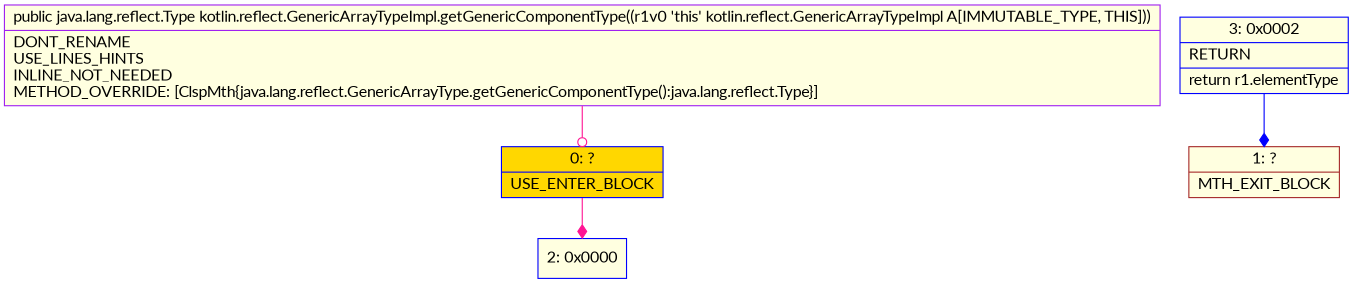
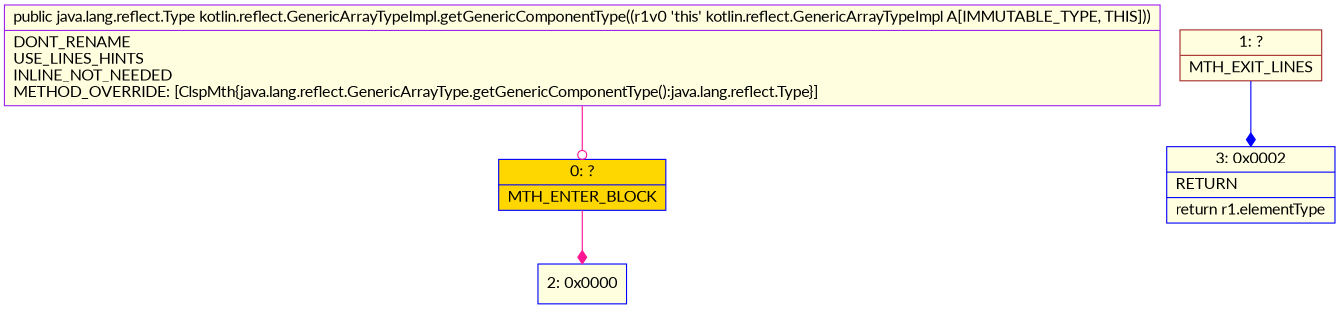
edge "3: 0x0002" -> "1: ?": reversed
node "0: ?": text "USE_ENTER_BLOCK" -> "MTH_ENTER_BLOCK"
node "1: ?": text "MTH_EXIT_BLOCK" -> "MTH_EXIT_LINES"
